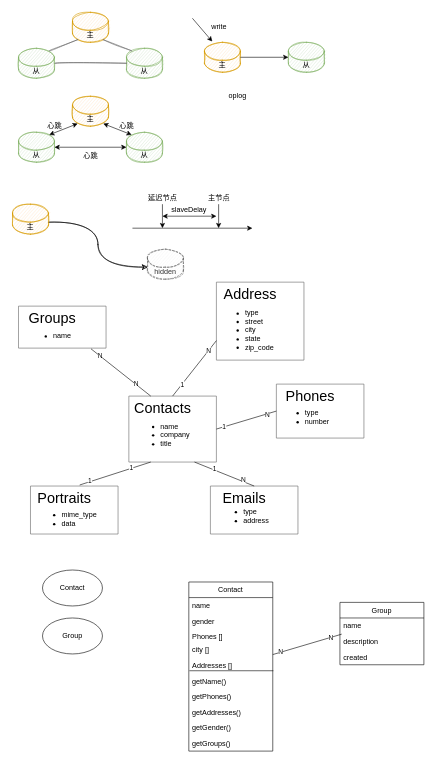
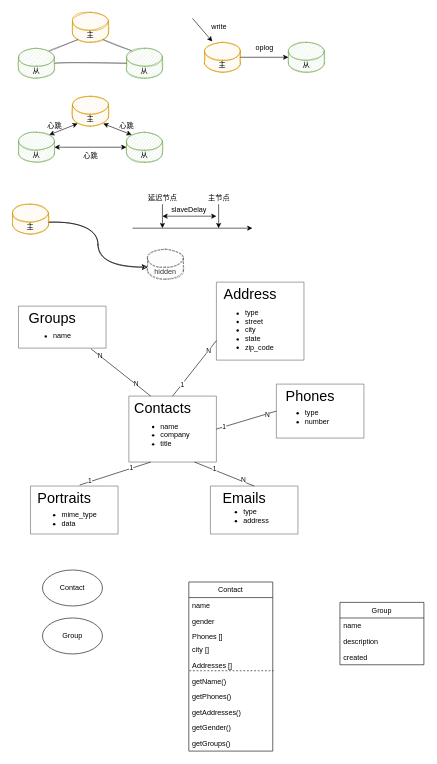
node "oplog": moved (237, 96) -> (264, 48)
edge "description" -- "city []": removed, labels "N", "N"
edge "Addresses []" -- "getName()": style solid -> dashed
